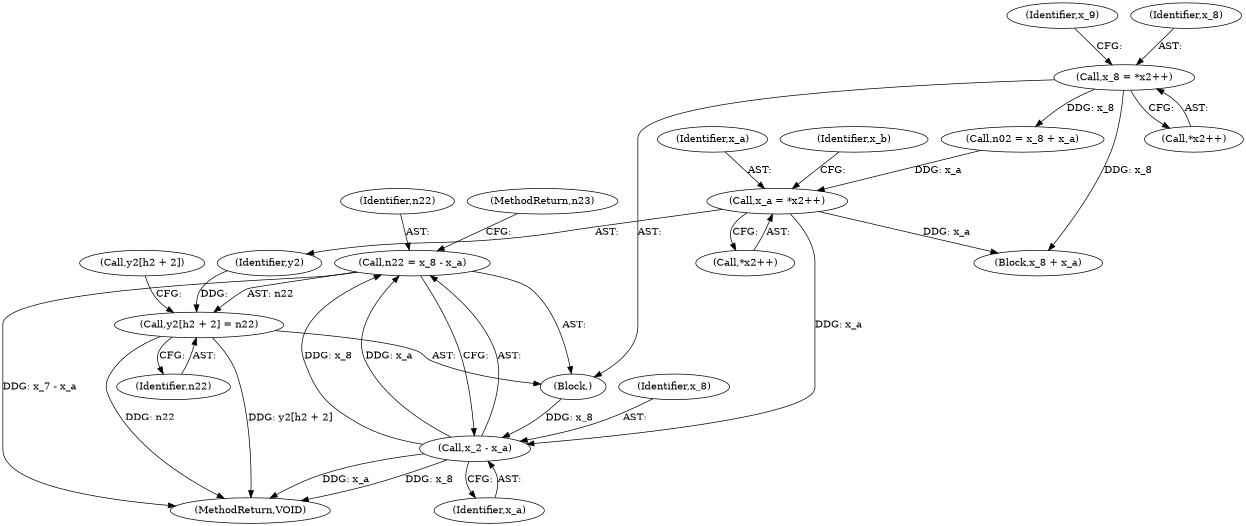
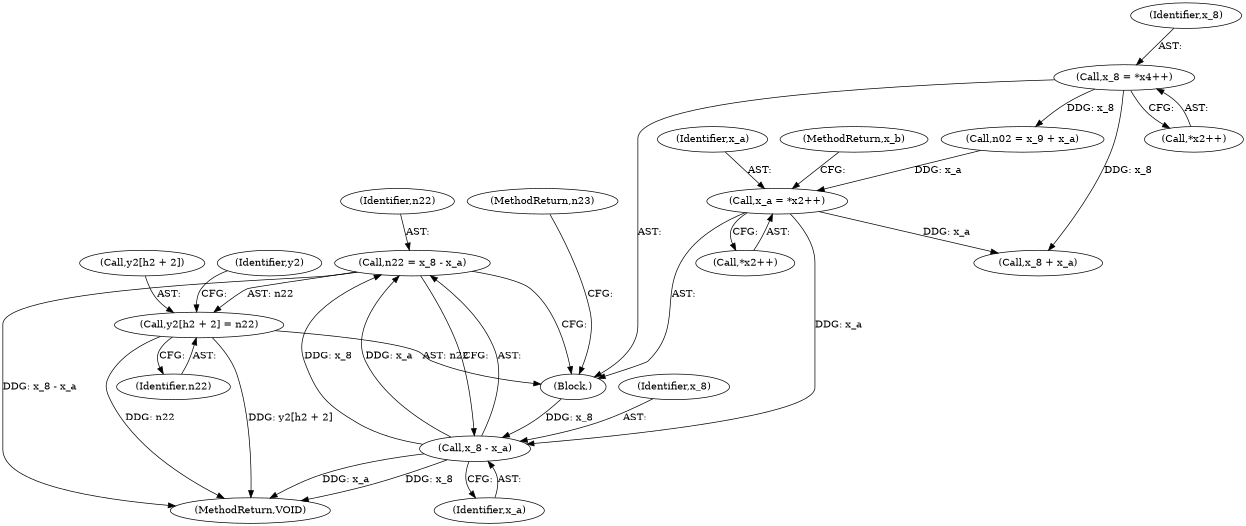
node "(Identifier,x_9)": removed
node "(Call,x_8 = *x2++)": label "(Call,x_8 = *x2++)" -> "(Call,x_8 = *x4++)"
node "(Identifier,x_b)": label "(Identifier,x_b)" -> "(MethodReturn,x_b)"
node "(Call,n02 = x_8 + x_a)": label "(Call,n02 = x_8 + x_a)" -> "(Call,n02 = x_9 + x_a)"
edge "(MethodReturn,n23)" -> "(Call,n22 = x_8 - x_a)": now "(MethodReturn,n23)" -> "(Block,)"
edge "(Call,x_a = *x2++)" -> "(Identifier,y2)": now "(Call,x_a = *x2++)" -> "(Block,)"
node "(Block,x_8 + x_a)": label "(Block,x_8 + x_a)" -> "(Call,x_8 + x_a)"
edge "(Call,y2[h2 + 2])" -> "(Call,y2[h2 + 2] = n22)": label "CFG: " -> "AST: "
edge "(Identifier,y2)" -> "(Call,y2[h2 + 2] = n22)": label "DDG: " -> "CFG: "
edge "(Call,n22 = x_8 - x_a)" -> "(Block,)": label "AST: " -> "CFG: "
edge "(Call,y2[h2 + 2] = n22)" -> "(Block,)": label "AST: " -> "AST: n22"
edge "(Call,n22 = x_8 - x_a)" -> "(MethodReturn,VOID)": label "DDG: x_7 - x_a" -> "DDG: x_8 - x_a"
node "(Call,x_2 - x_a)": label "(Call,x_2 - x_a)" -> "(Call,x_8 - x_a)"
